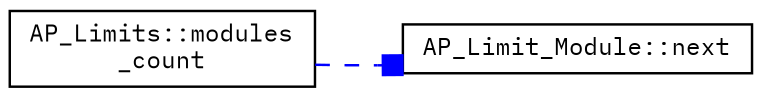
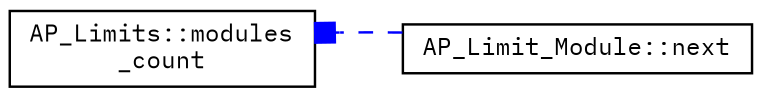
edge "AP_Limits::modules _count" -> "AP_Limit_Module::next": reversed
